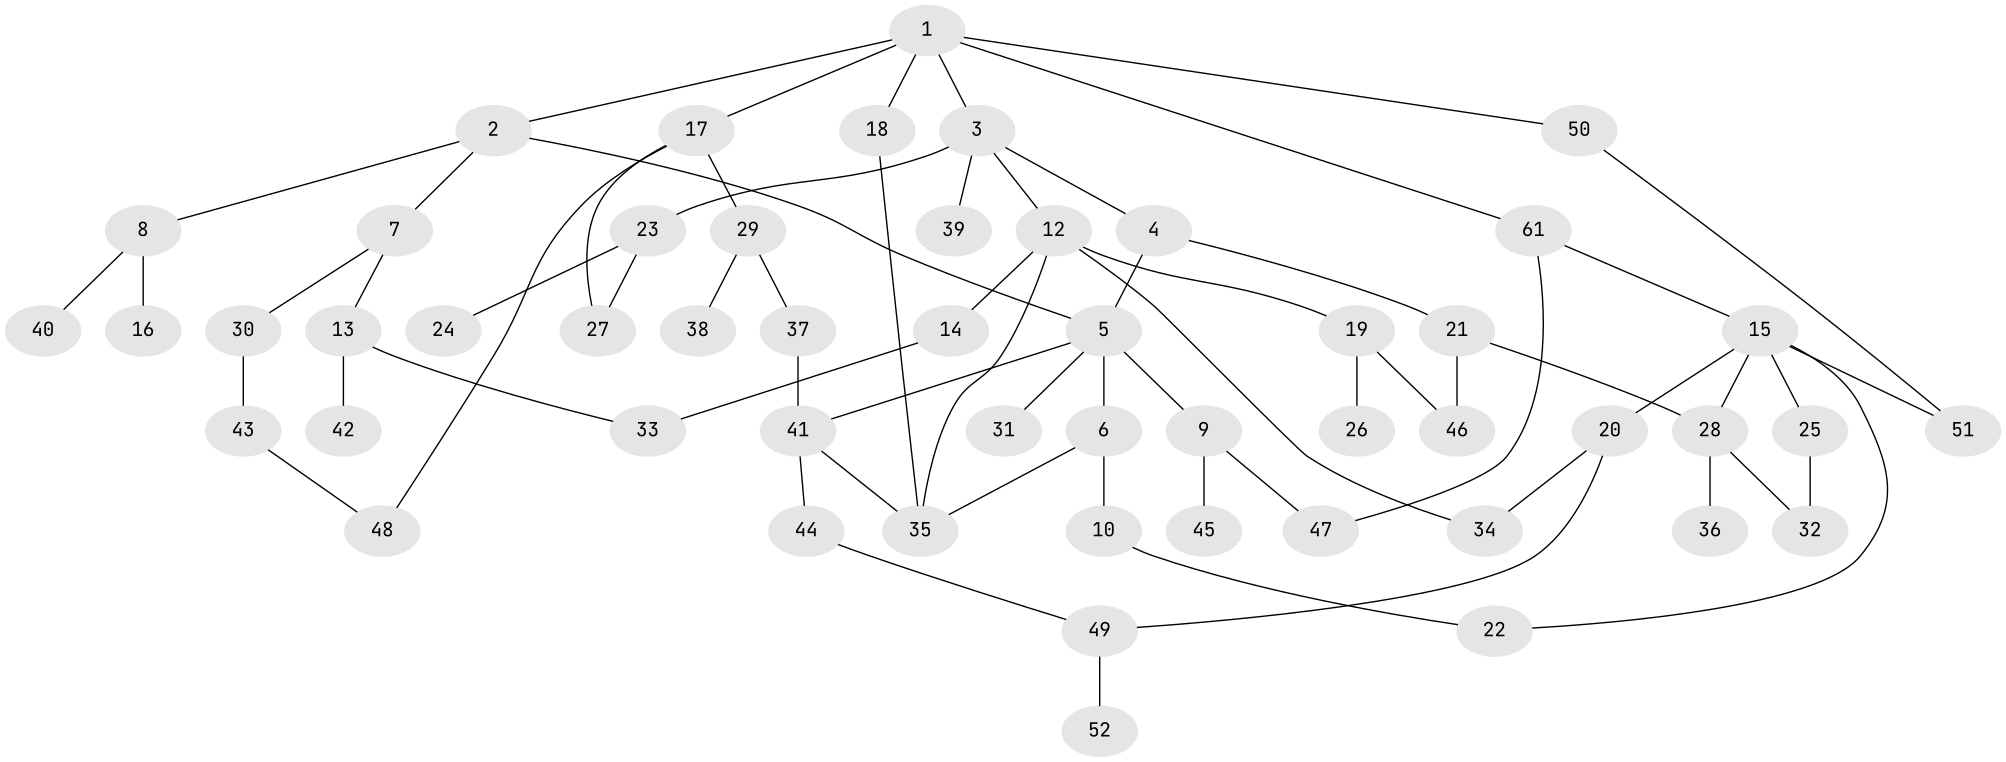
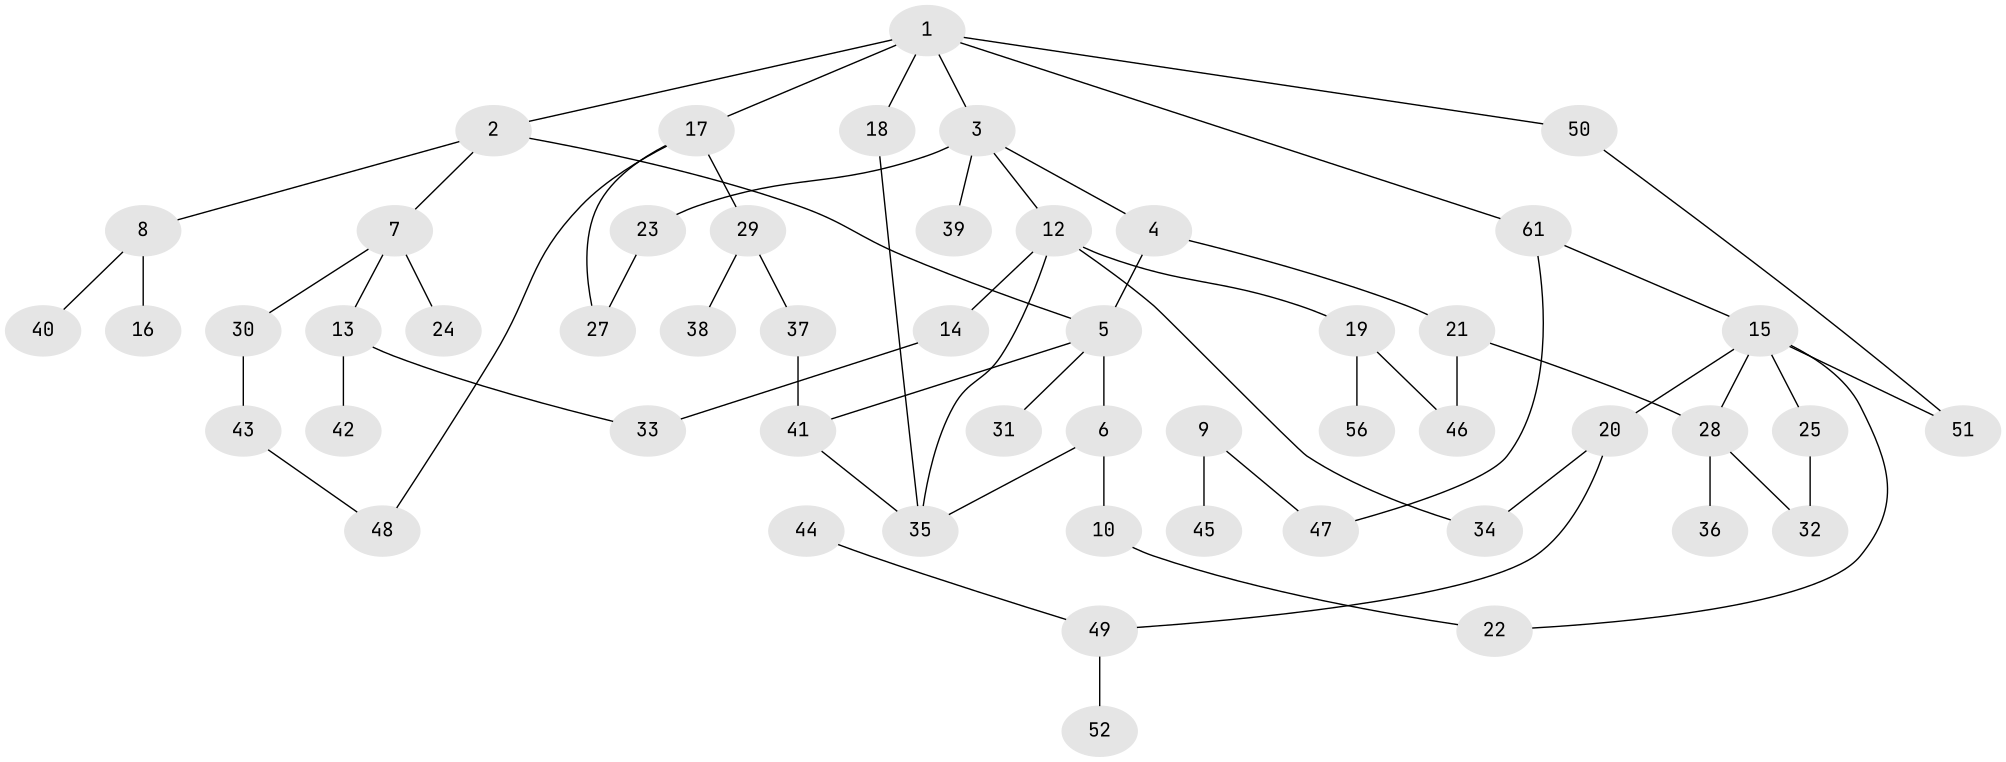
edge "23" -- "24": now "7" -- "24"
edge "5" -- "9": removed
node "26": label "26" -> "56"
edge "41" -- "44": removed
